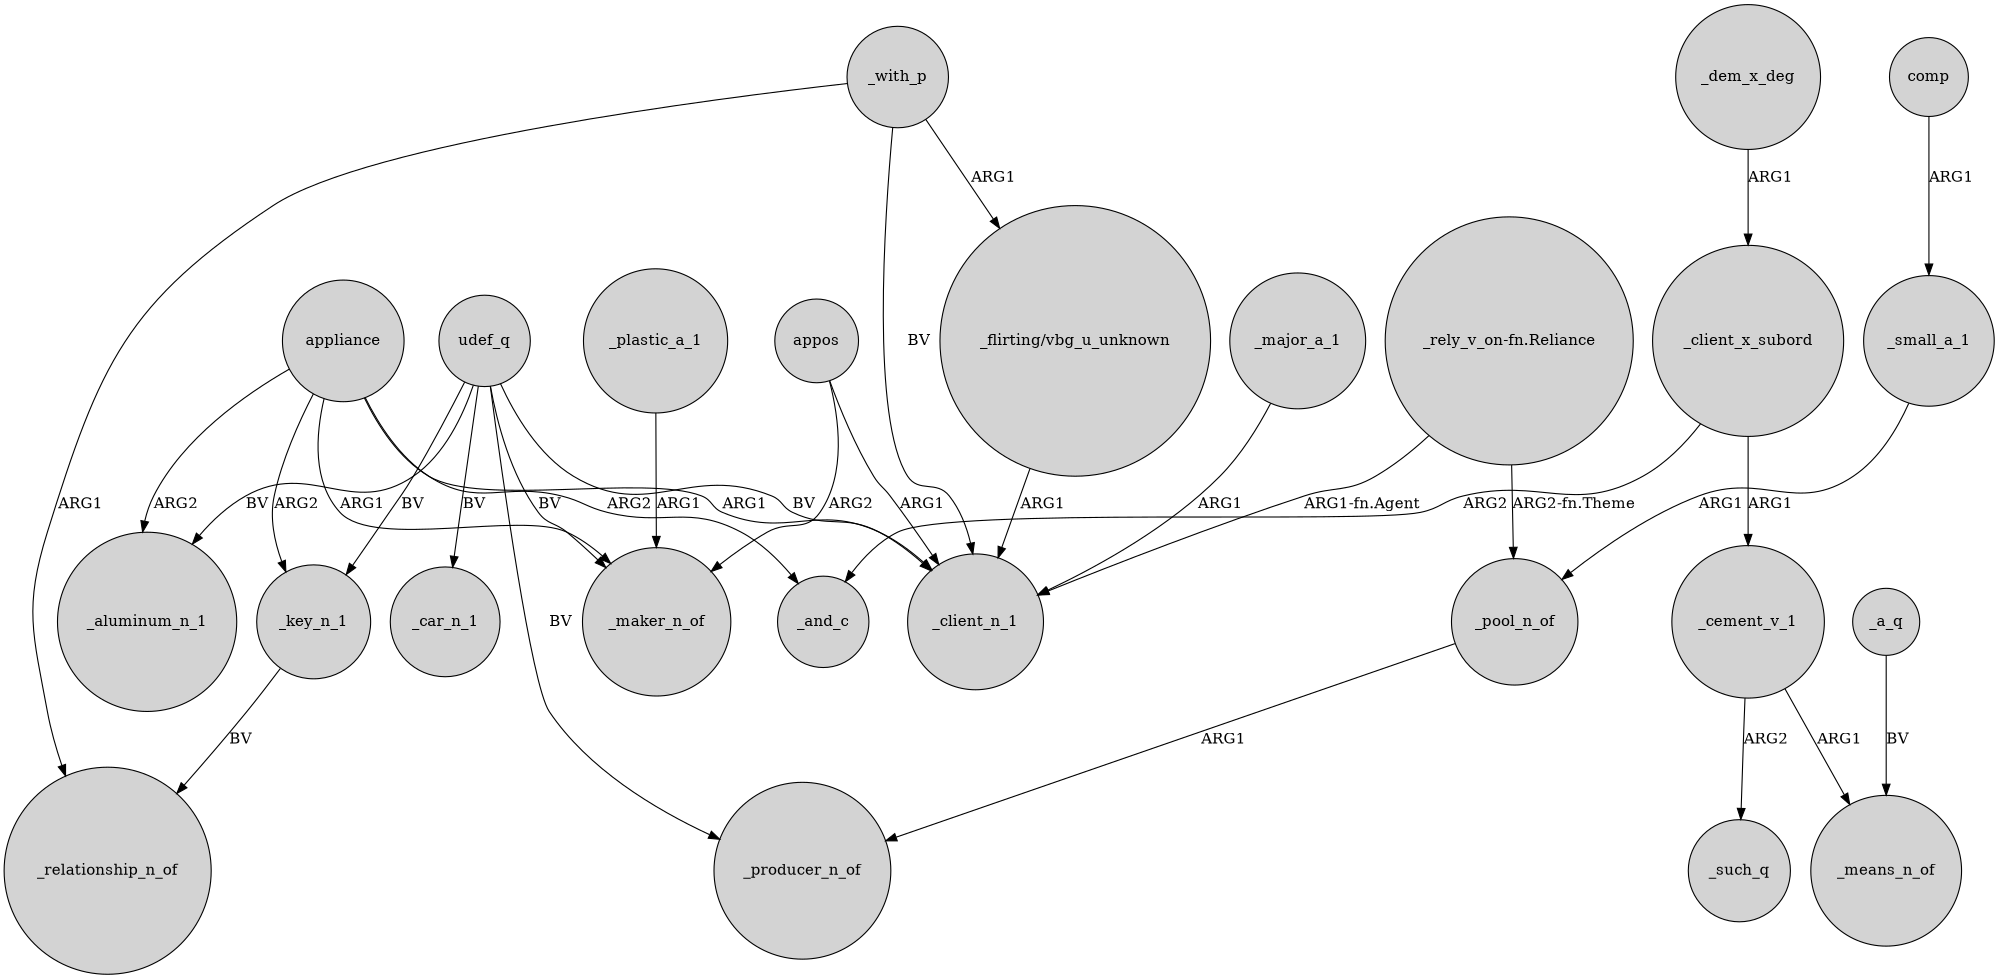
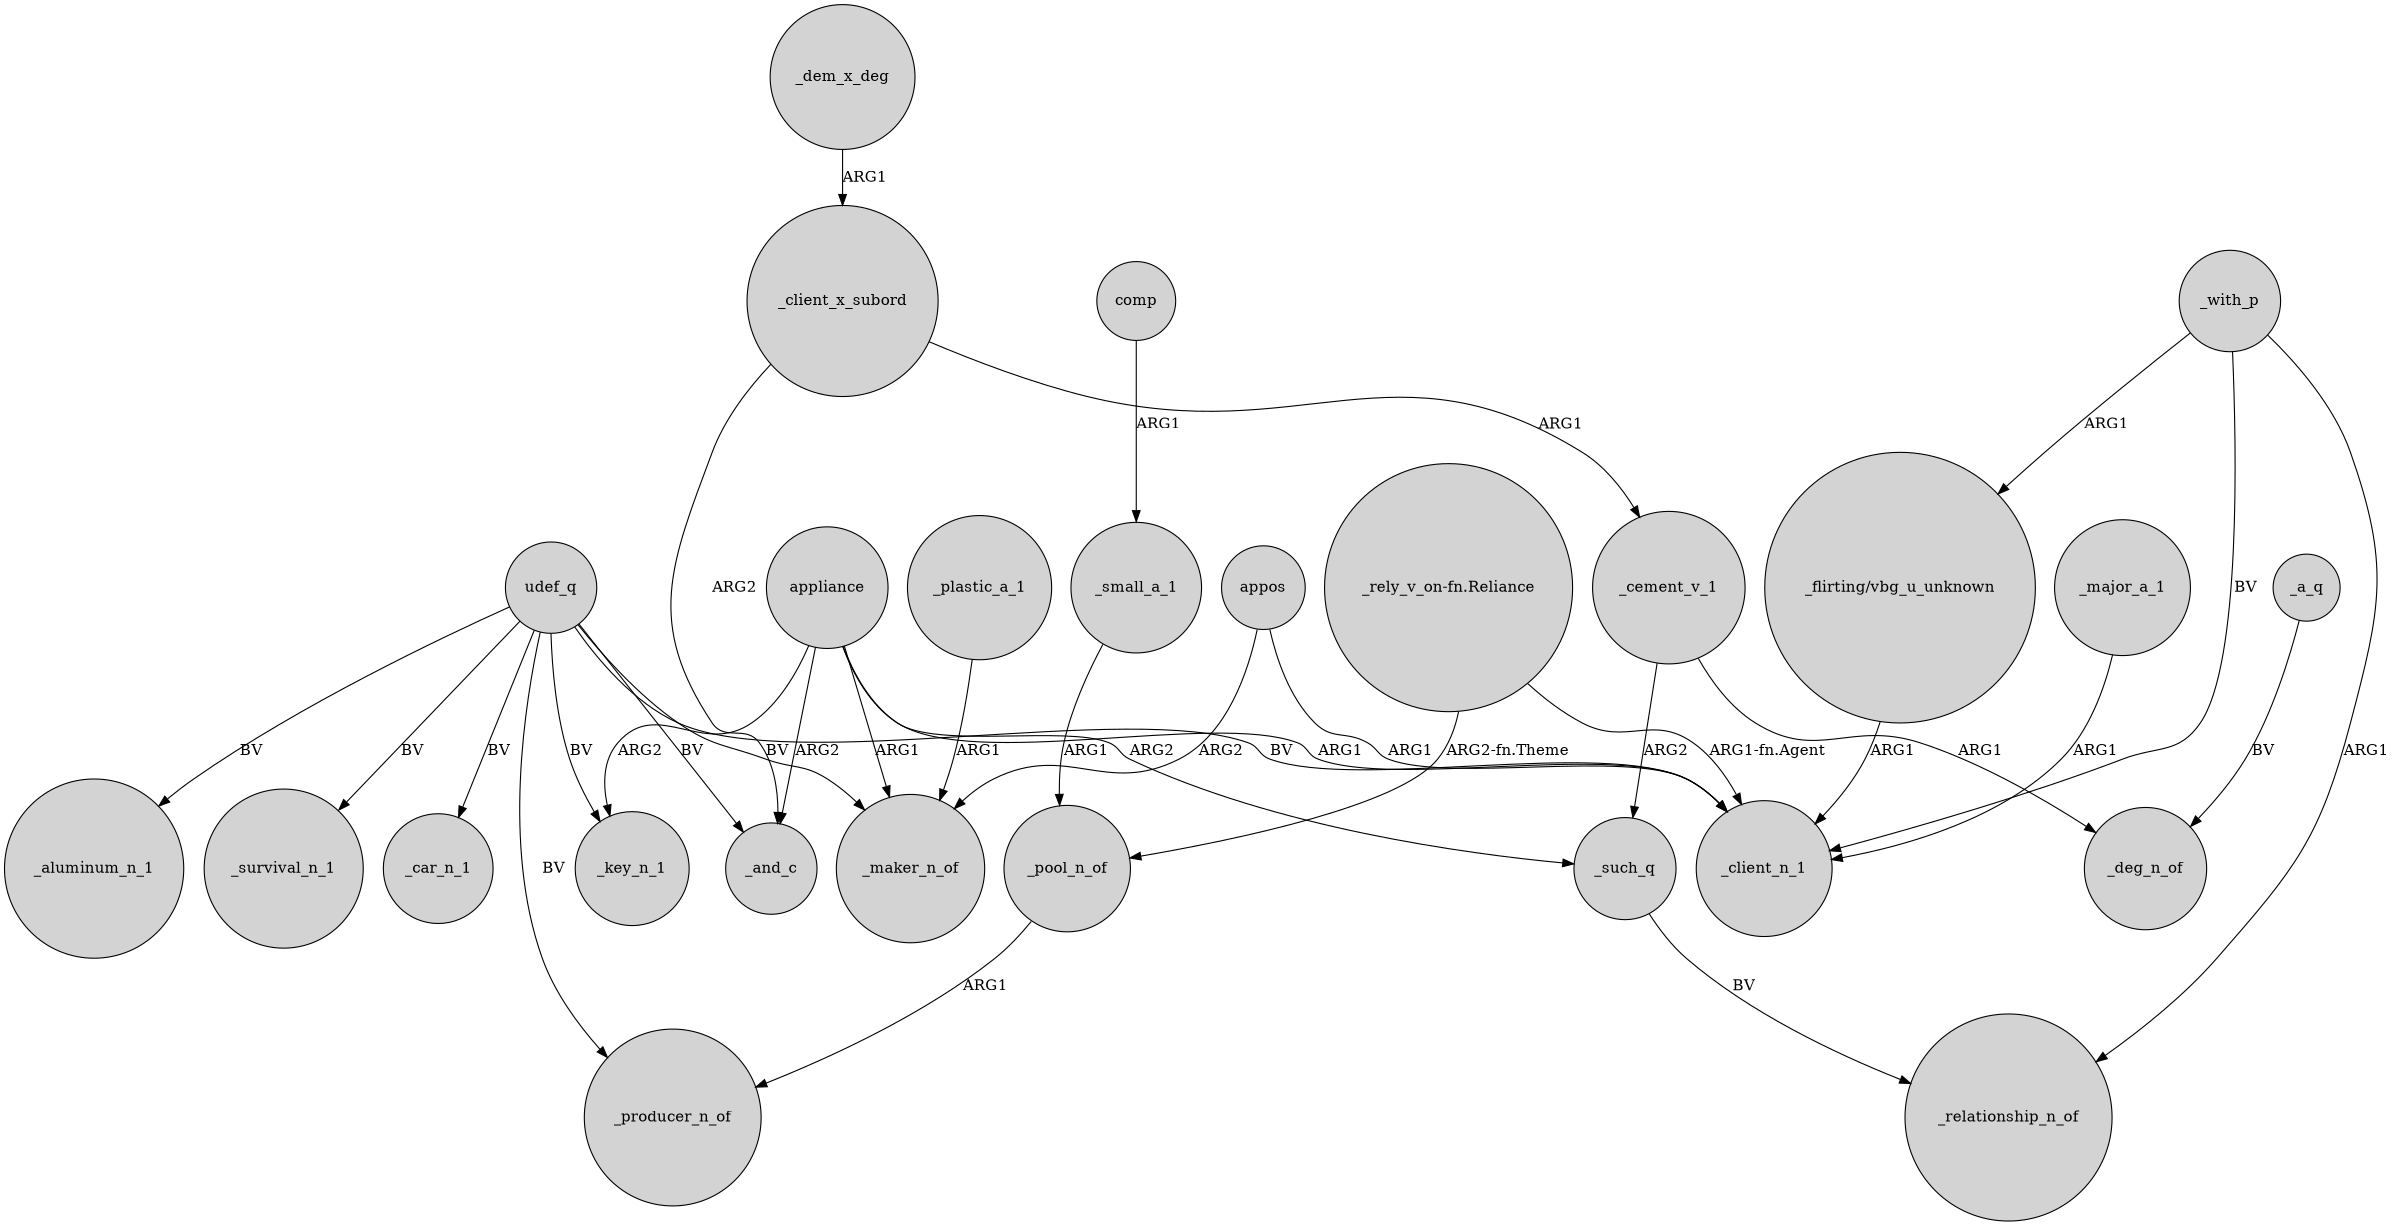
edge "appliance" -> "_aluminum_n_1": now "appliance" -> "_such_q"
edge "udef_q" -> "_and_c": added, label "BV"
edge "_key_n_1" -> "_relationship_n_of": now "_such_q" -> "_relationship_n_of"
node "_survival_n_1": added
node "_means_n_of": label "_means_n_of" -> "_deg_n_of"
